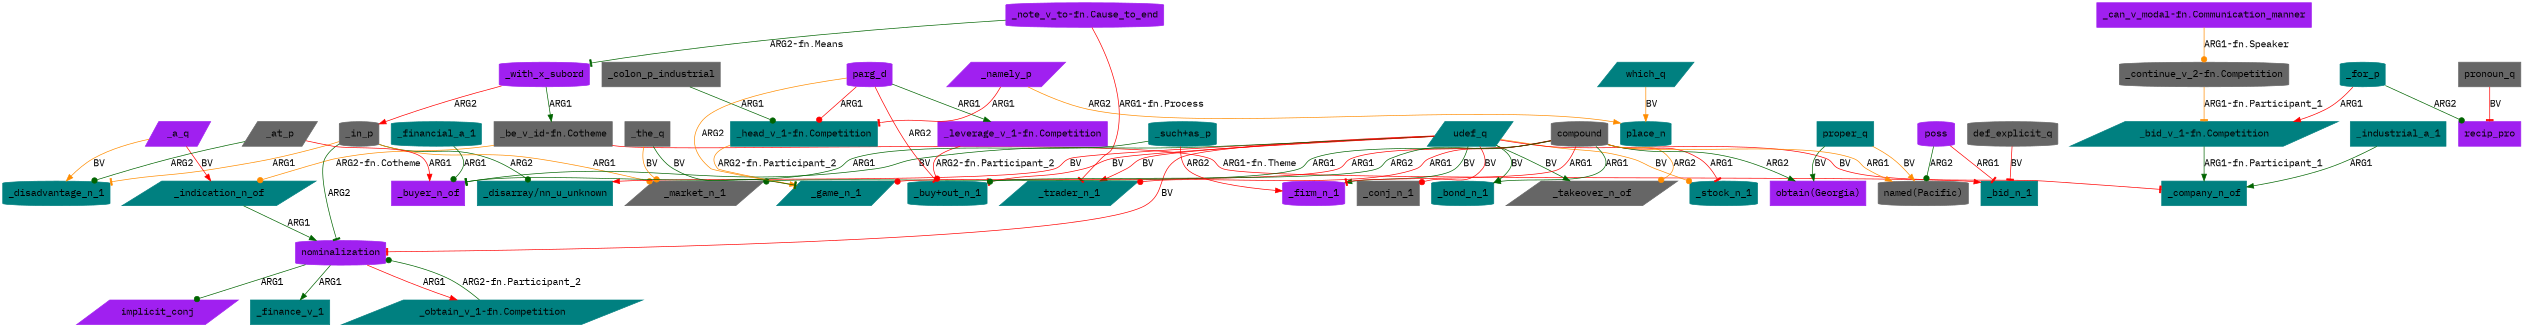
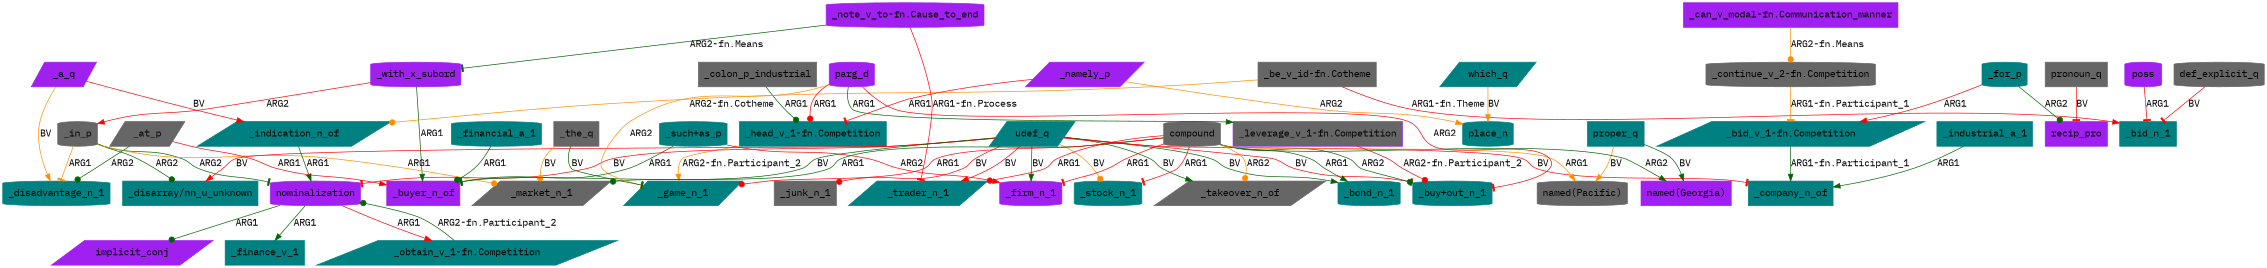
edge "_can_v_modal-fn.Communication_manner" -> "_continue_v_2-fn.Competition": label "ARG1-fn.Speaker" -> "ARG2-fn.Means"
edge "_with_x_subord" -> "_be_v_id-fn.Cotheme": now "_with_x_subord" -> "_buyer_n_of"
node "_leverage_v_1-fn.Competition": fillcolor purple -> gray40
edge "poss" -> "named(Pacific)": removed, label "ARG2"
node "_conj_n_1": label "_conj_n_1" -> "_junk_n_1"
node "obtain(Georgia)": label "obtain(Georgia)" -> "named(Georgia)"
